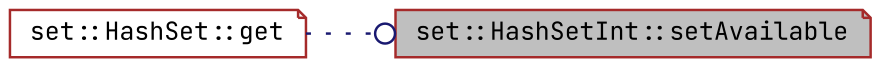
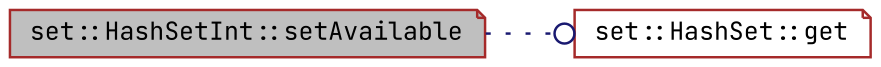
edge "set::HashSet::get" -> "set::HashSetInt::setAvailable": reversed
